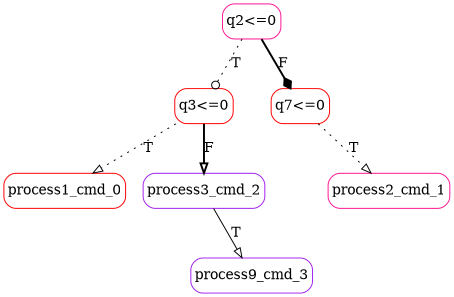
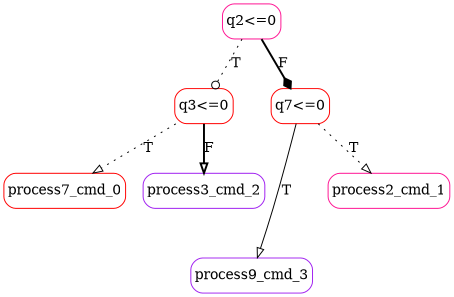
node "process1_cmd_0": label "process1_cmd_0" -> "process7_cmd_0"
edge "process3_cmd_2" -> "process9_cmd_3": now "q7<=0" -> "process9_cmd_3"
